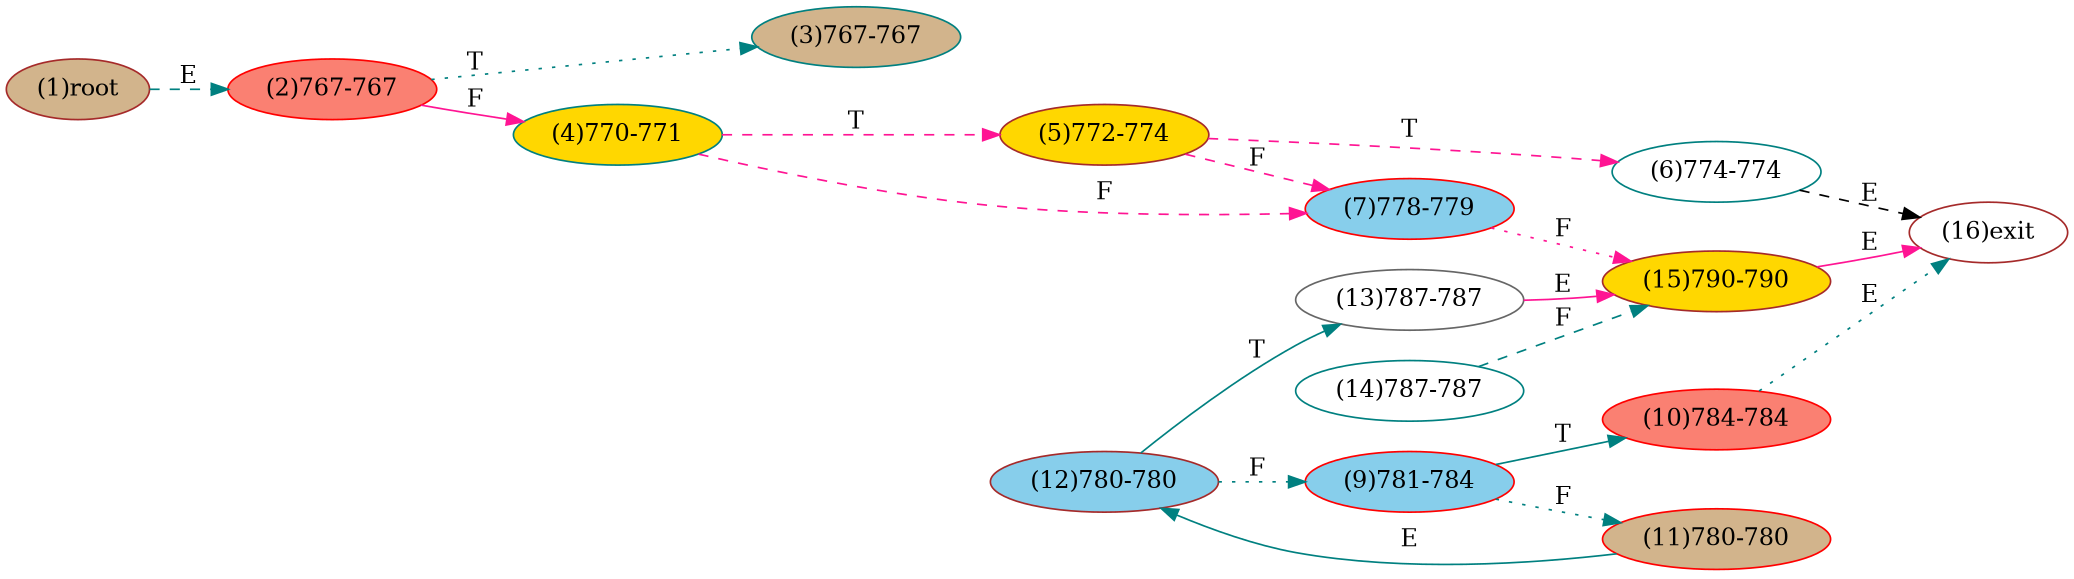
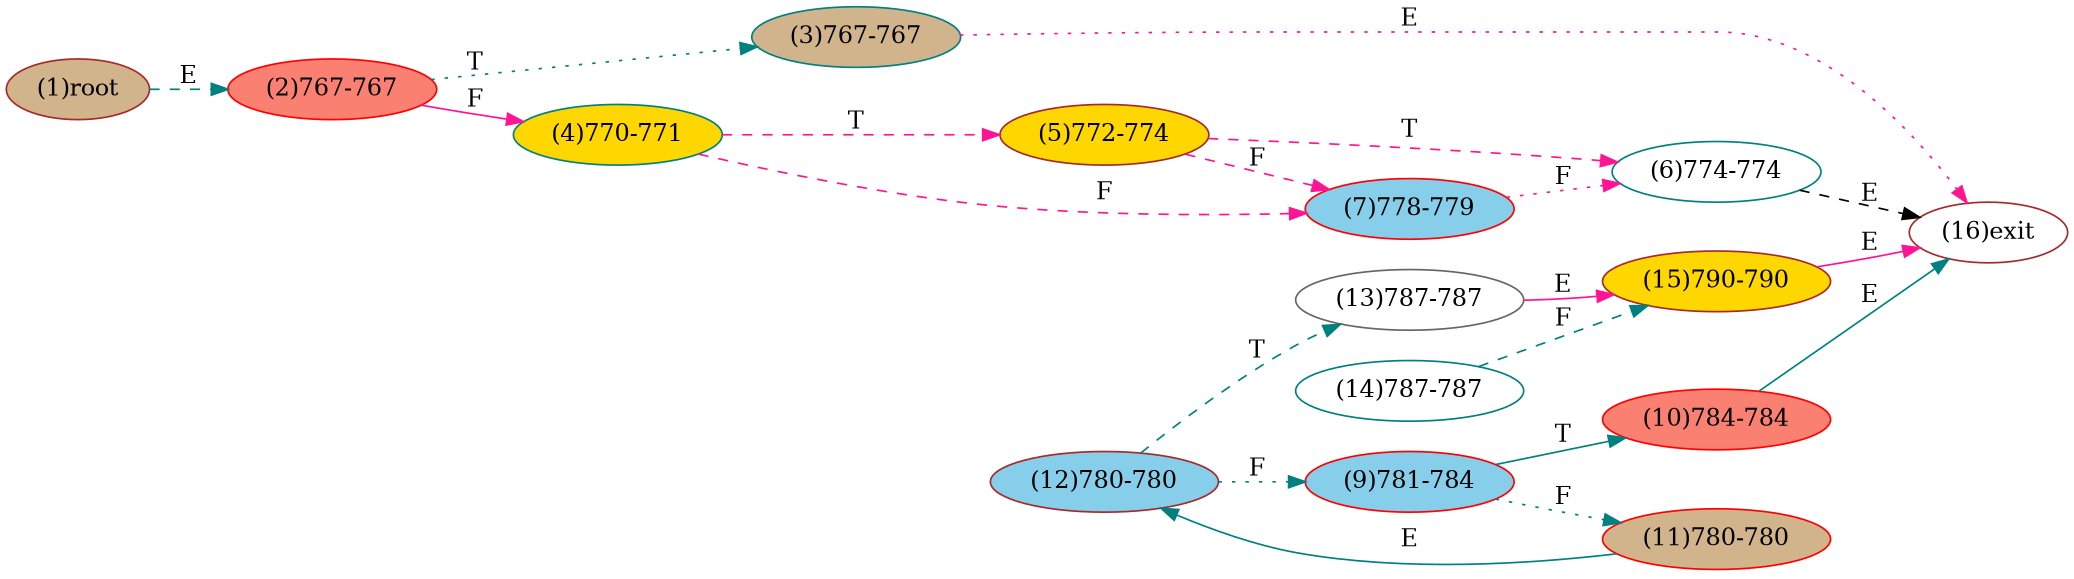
edge "(3)767-767" -> "(16)exit": added, label "E"
edge "(7)778-779" -> "(15)790-790": now "(7)778-779" -> "(6)774-774"
edge "(10)784-784" -> "(16)exit": style dotted -> solid
edge "(12)780-780" -> "(13)787-787": style solid -> dashed
